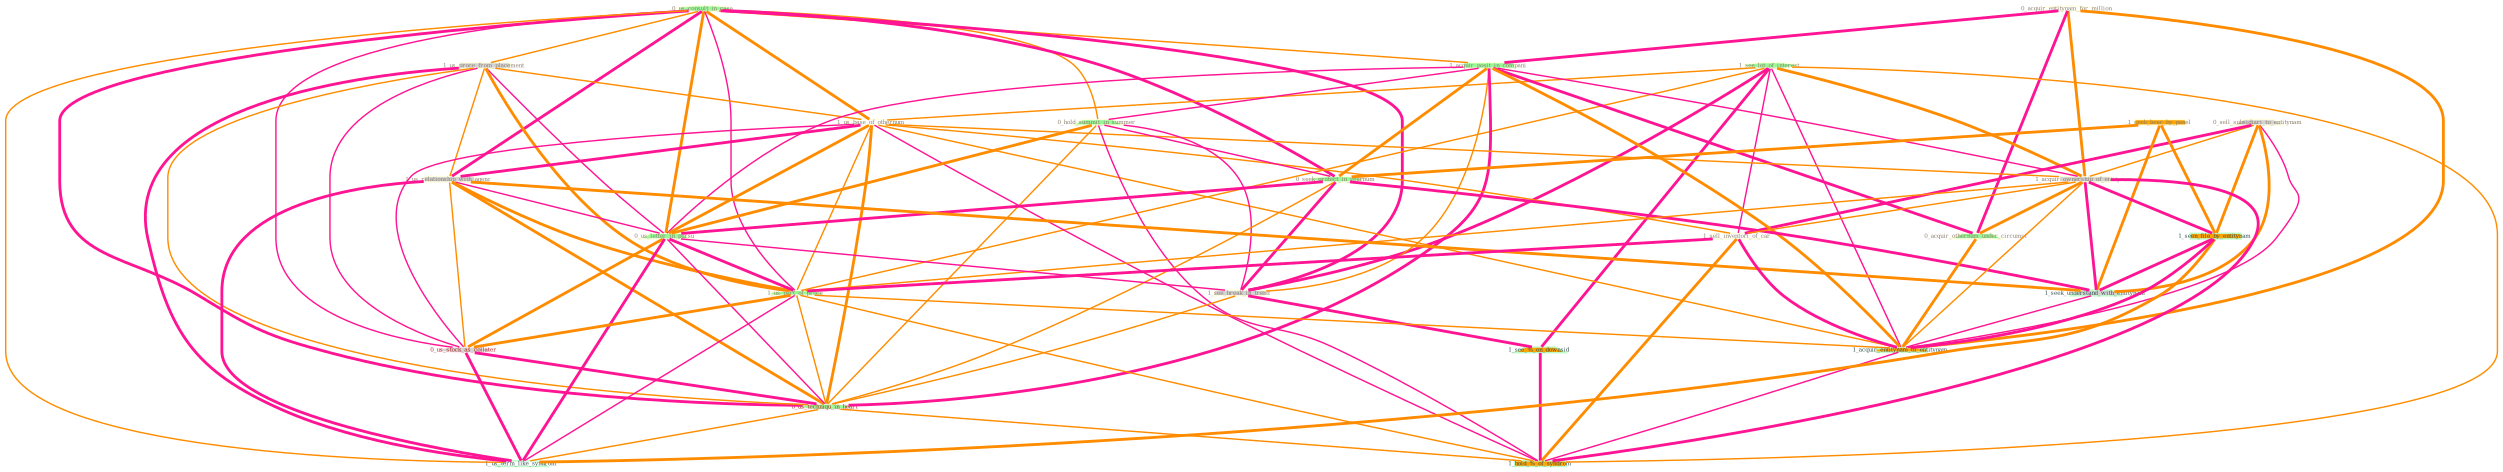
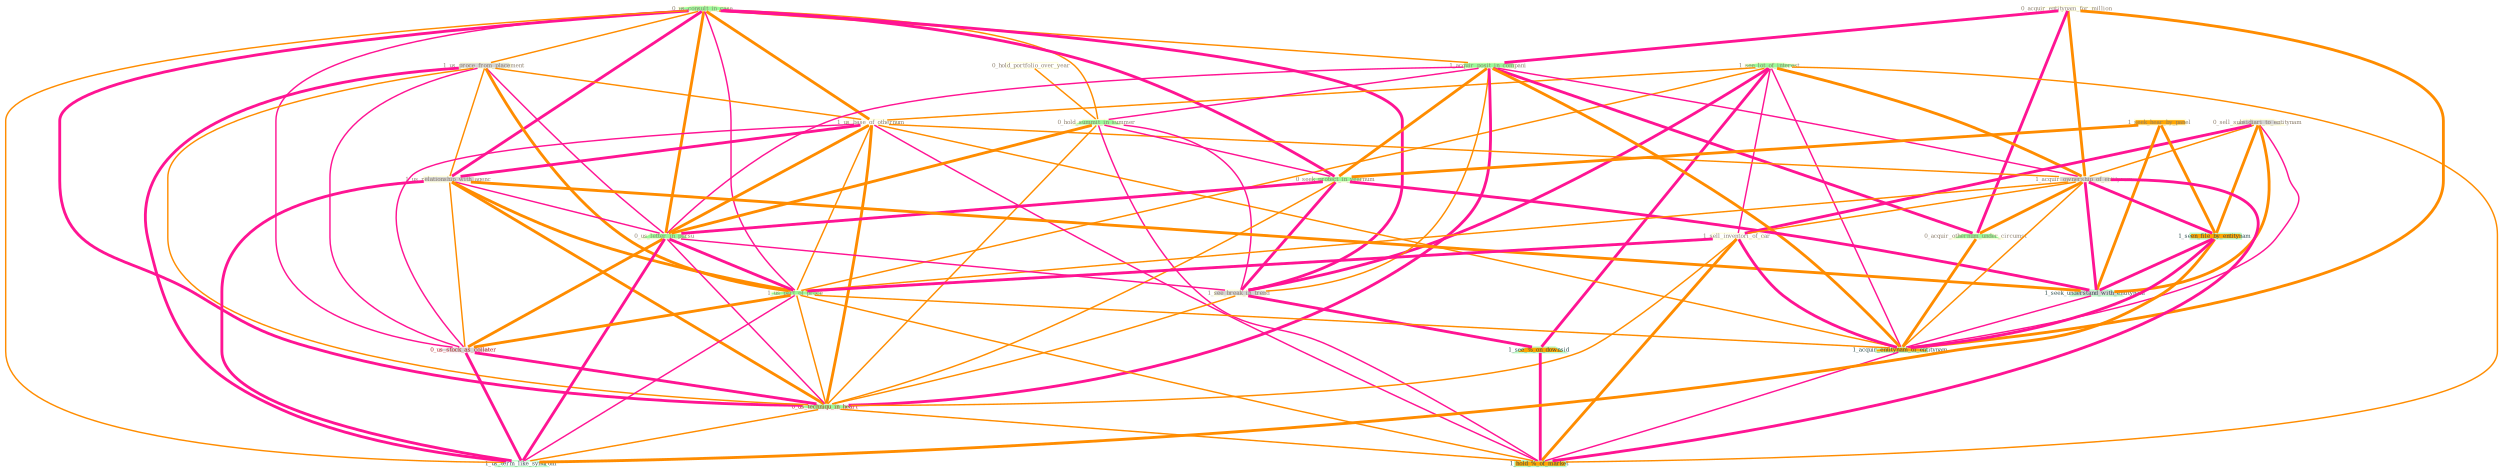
node "0_hold_portfolio_over_year": added
edge "1_us_base_of_othernum" -- "1_sell_inventori_of_car": now "0_us_techniqu_in_heart" -- "1_sell_inventori_of_car"
node "1_hold_%_of_syndrom": label "1_hold_%_of_syndrom" -> "1_hold_%_of_market"
